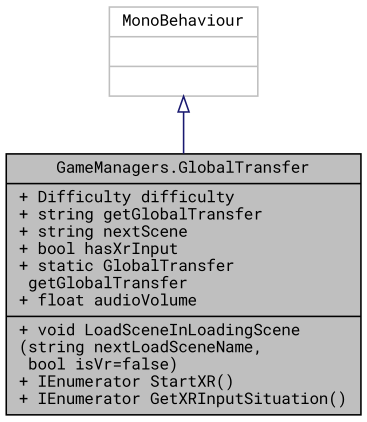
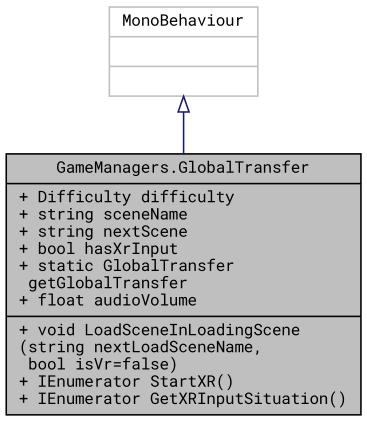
node "GameManagers.GlobalTransfer": text "+ string getGlobalTransfer" -> "+ string sceneName"
